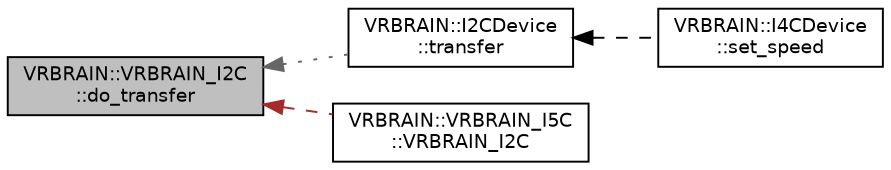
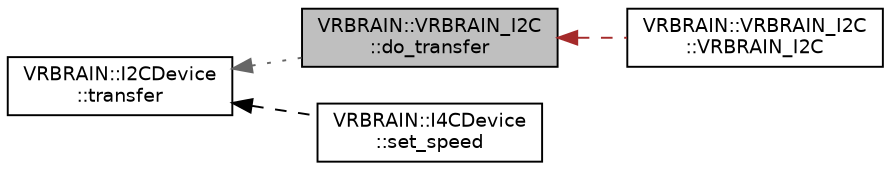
edge "VRBRAIN::I2CDevice ::transfer" -> "VRBRAIN::VRBRAIN_I2C ::do_transfer": reversed
node "VRBRAIN::VRBRAIN_I5C ::VRBRAIN_I2C": label "VRBRAIN::VRBRAIN_I5C ::VRBRAIN_I2C" -> "VRBRAIN::VRBRAIN_I2C ::VRBRAIN_I2C"
